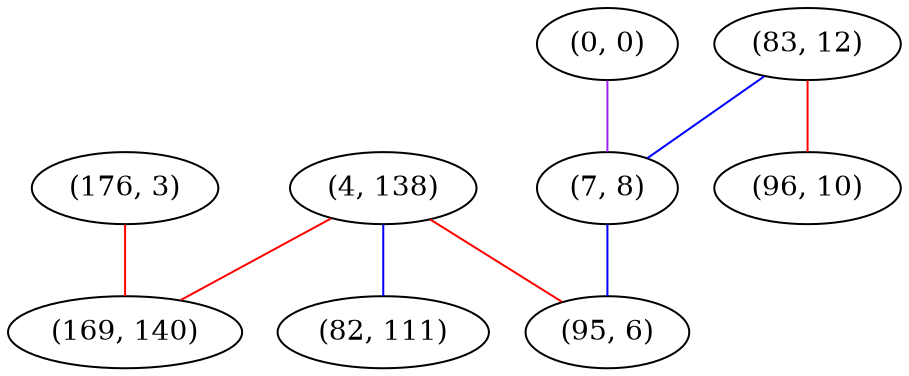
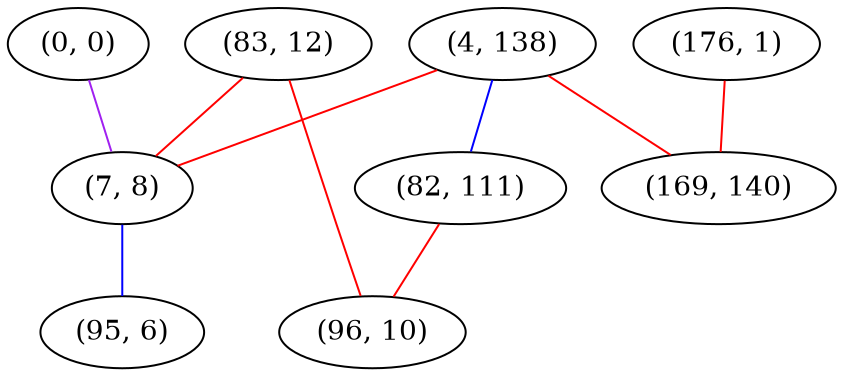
edge "(83, 12)" -- "(7, 8)": color blue -> red
node "(176, 3)": label "(176, 3)" -> "(176, 1)"
edge "(82, 111)" -- "(96, 10)": added
edge "(4, 138)" -- "(95, 6)": now "(4, 138)" -- "(7, 8)"
